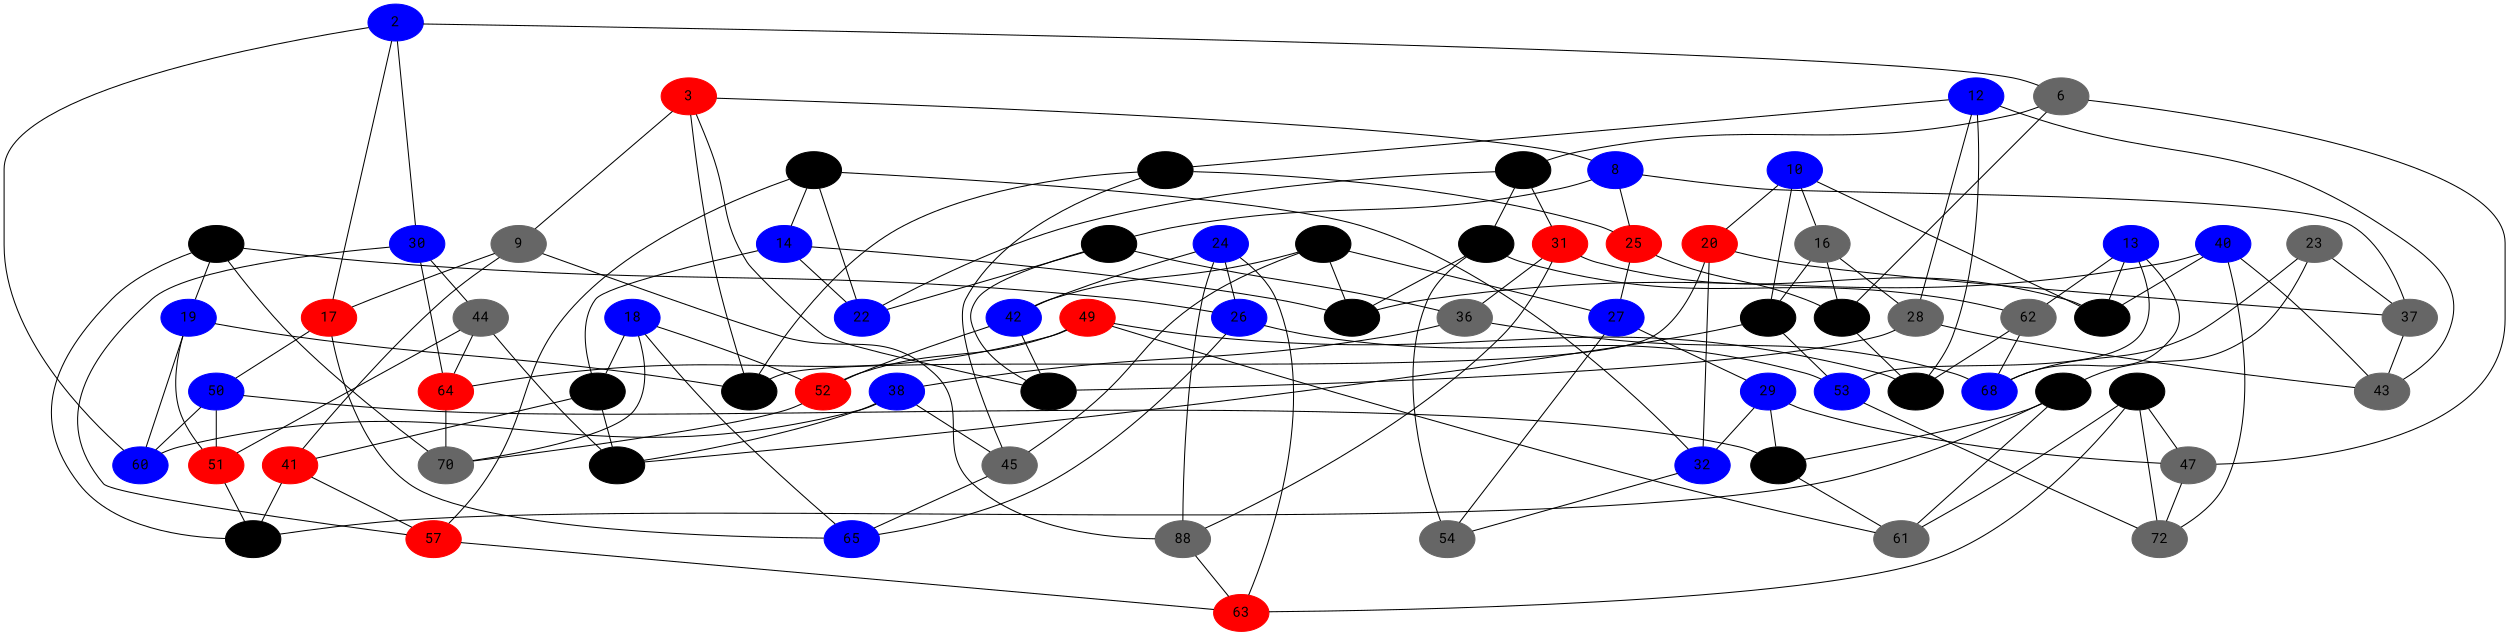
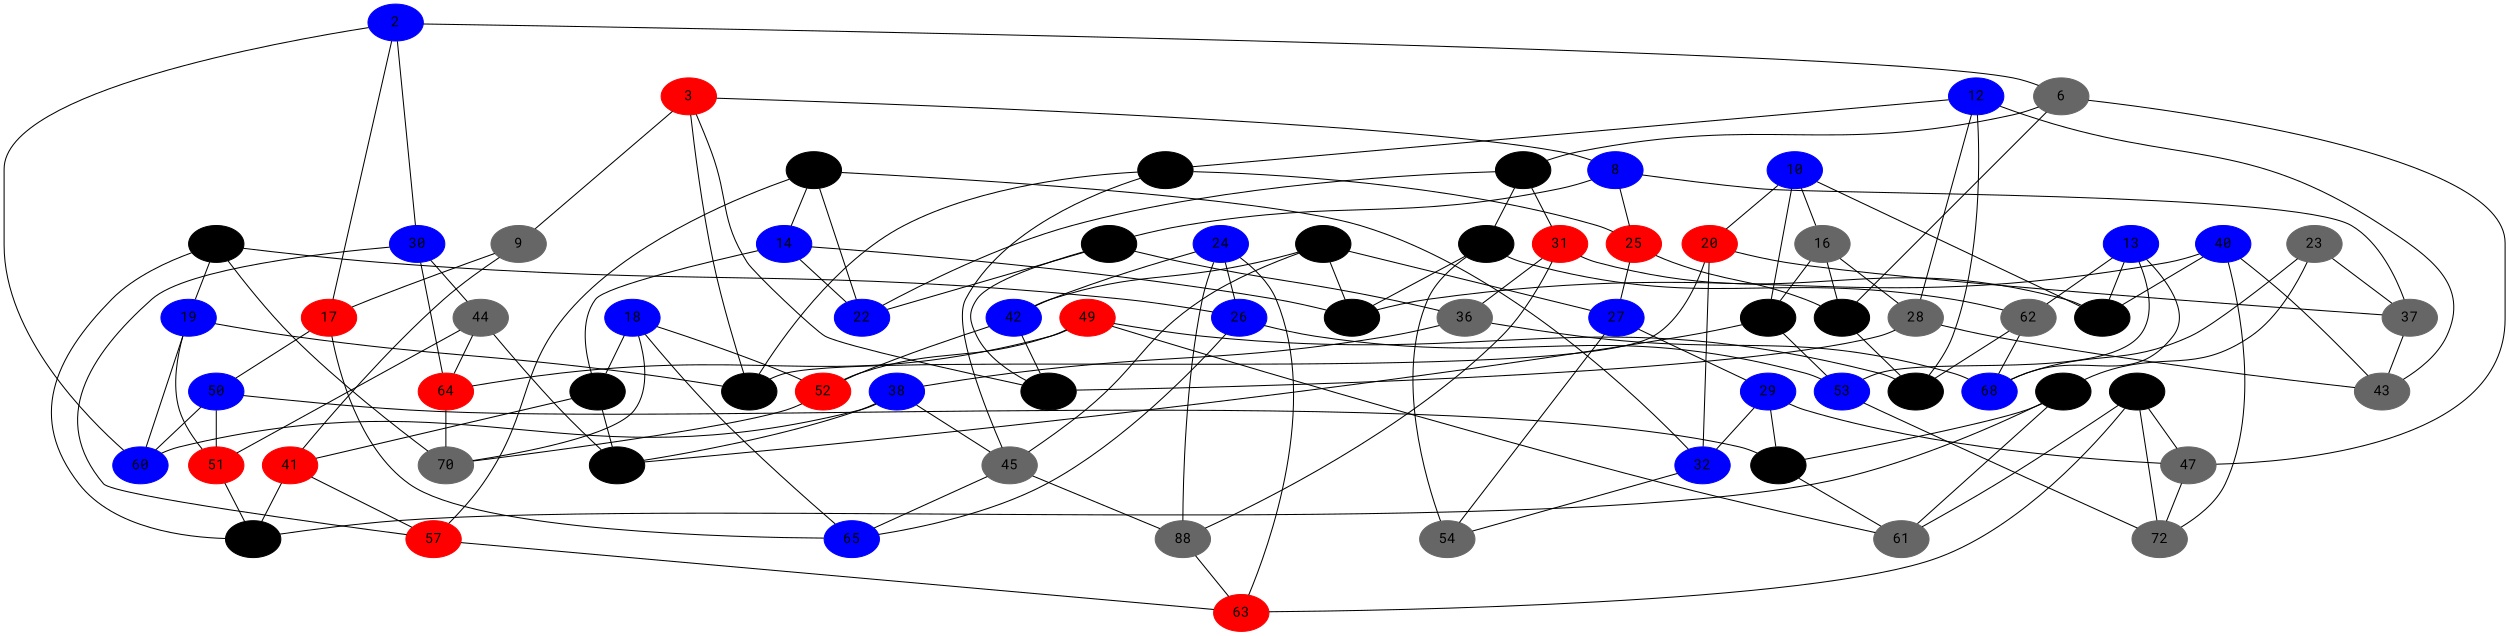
edge "9" -- "88": now "45" -- "88"
